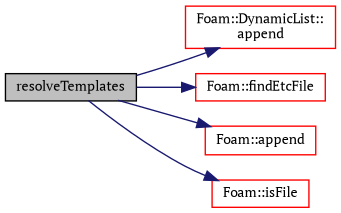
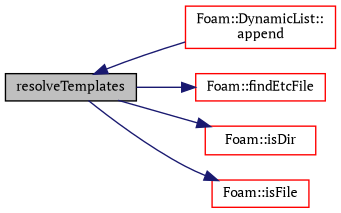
edge "resolveTemplates" -> "Foam::DynamicList:: append": reversed
node "Foam::append": label "Foam::append" -> "Foam::isDir"
